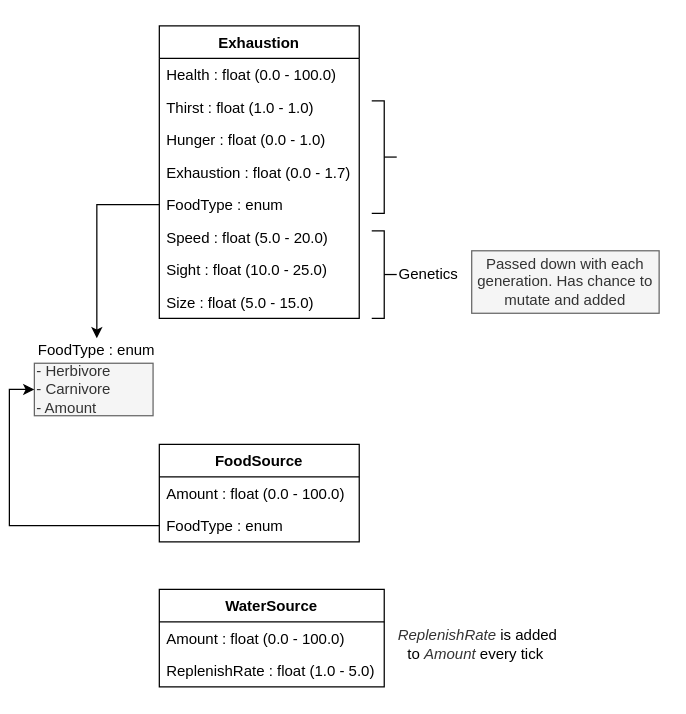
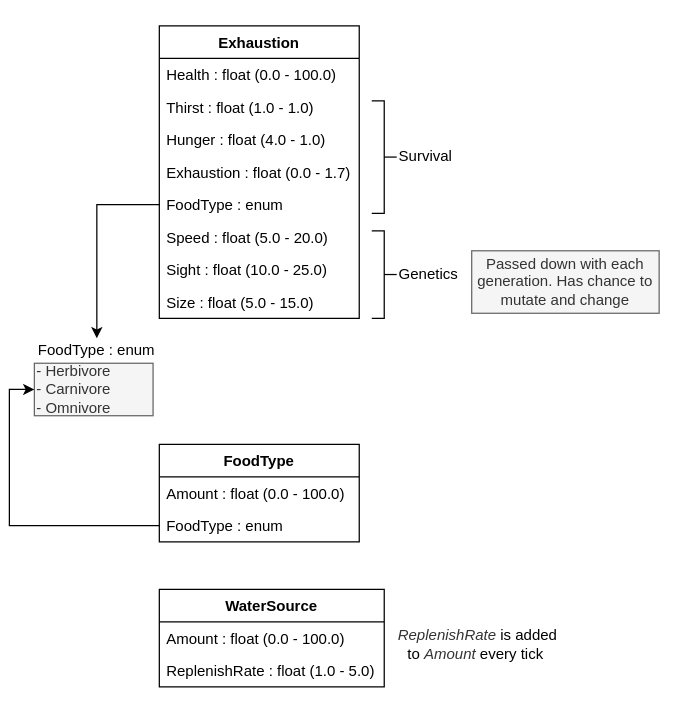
node "Hunger : float (0.0 - 1.0)": label "Hunger : float (0.0 - 1.0)" -> "Hunger : float (4.0 - 1.0)"
node "Survival": added
node "Passed down with each generation. Has chance to mutate and added": label "Passed down with each generation. Has chance to mutate and added" -> "Passed down with each generation. Has chance to mutate and change"
node "- Herbivore - Carnivore - Amount": label "- Herbivore - Carnivore - Amount" -> "- Herbivore - Carnivore - Omnivore"
node "FoodSource": label "FoodSource" -> "FoodType"
